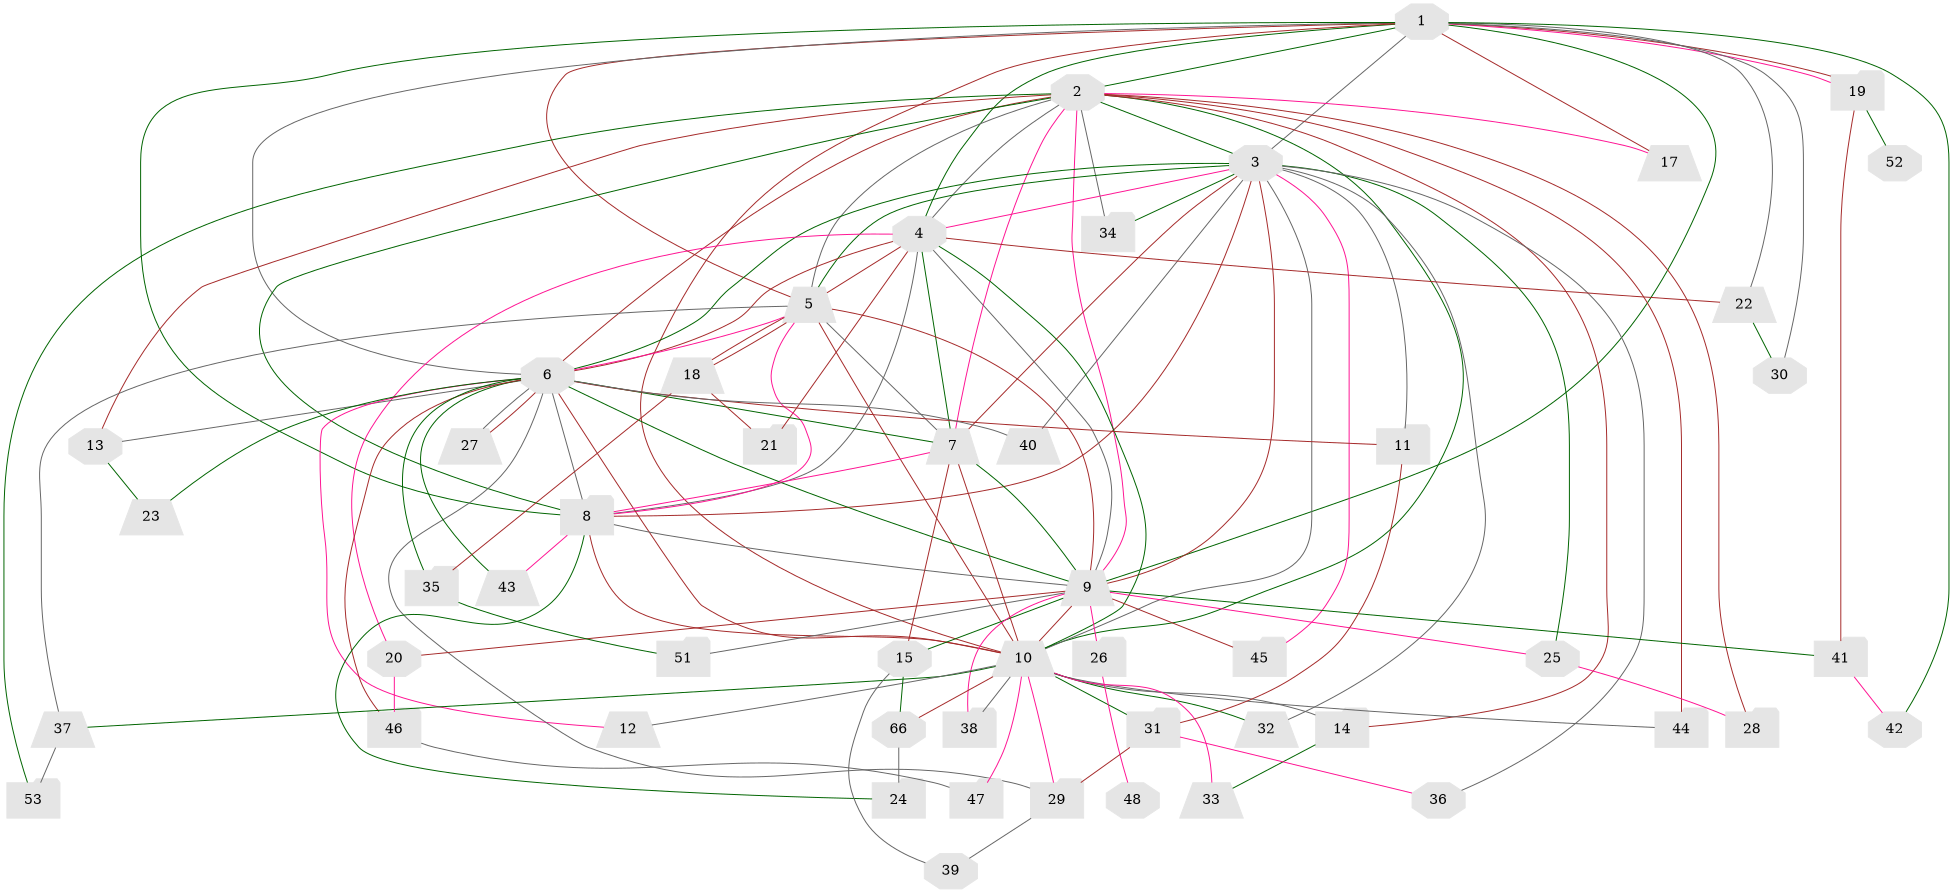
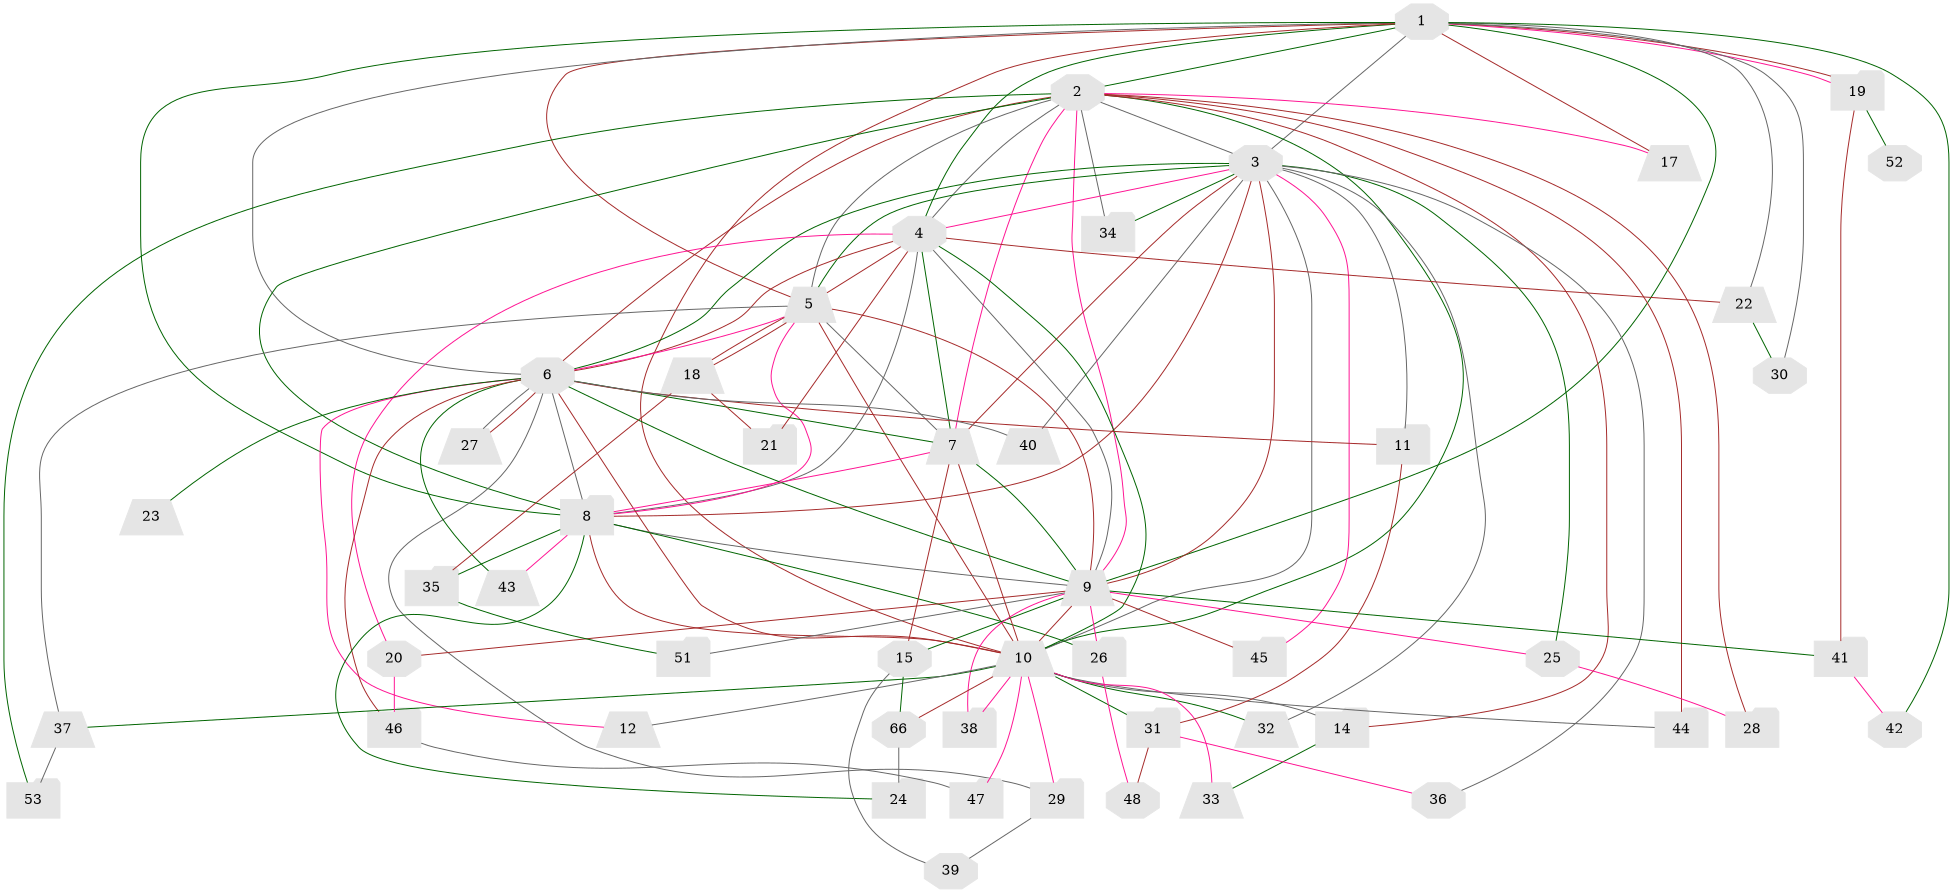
edge "2" -- "3": color darkgreen -> gray40
edge "6" -- "35": now "8" -- "35"
node "13": removed
edge "8" -- "26": added
edge "10" -- "38": color gray40 -> deeppink
edge "31" -- "29": now "31" -- "48"
